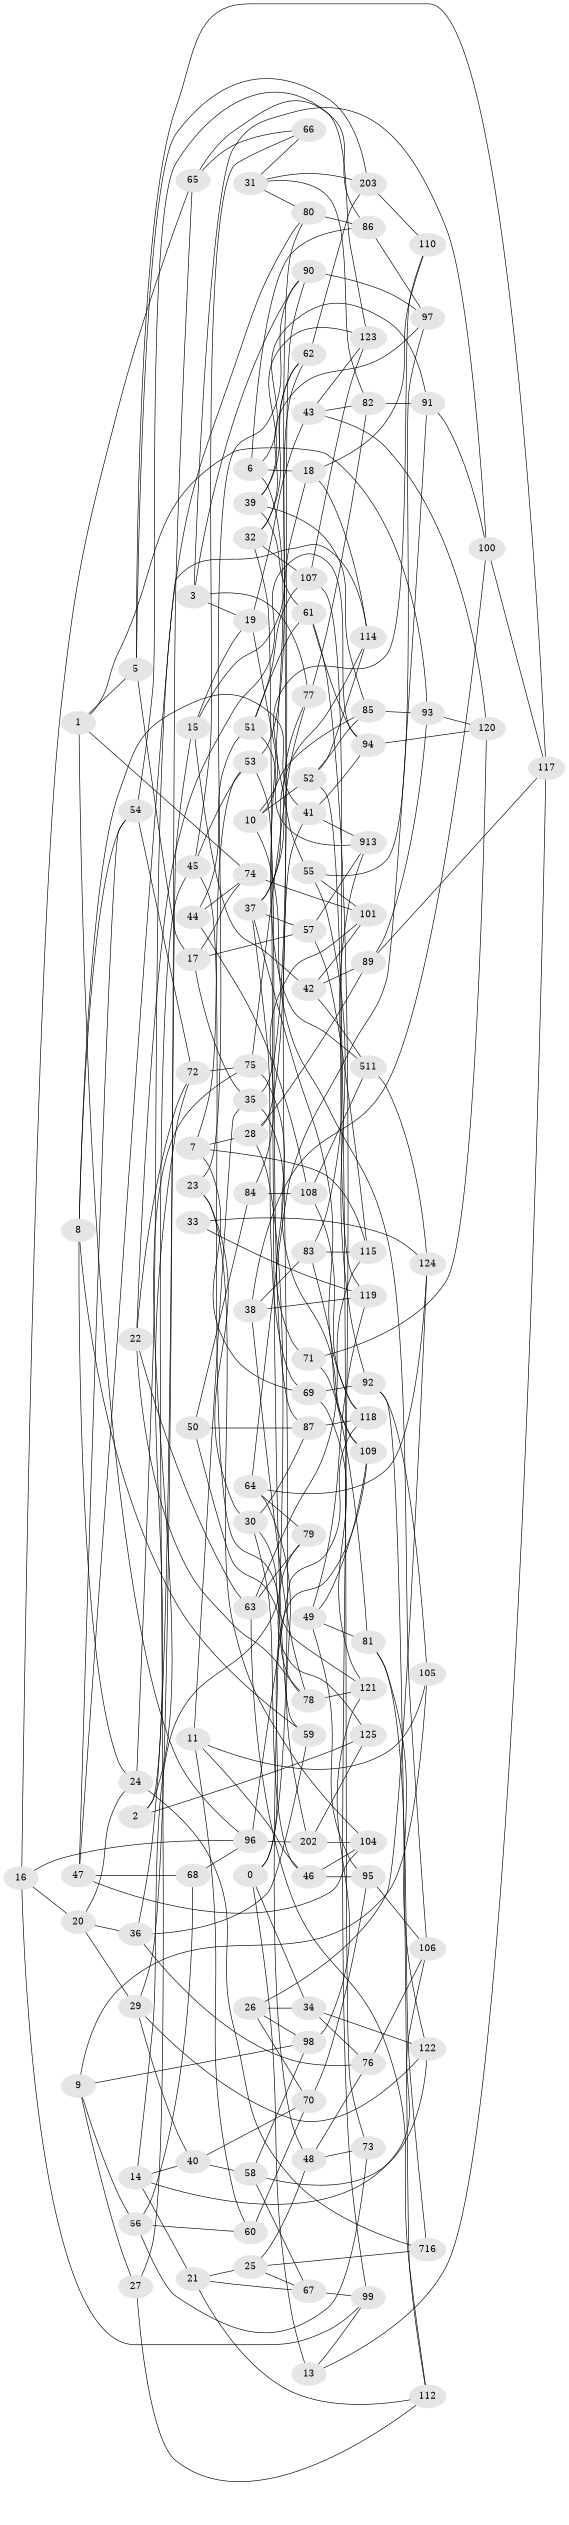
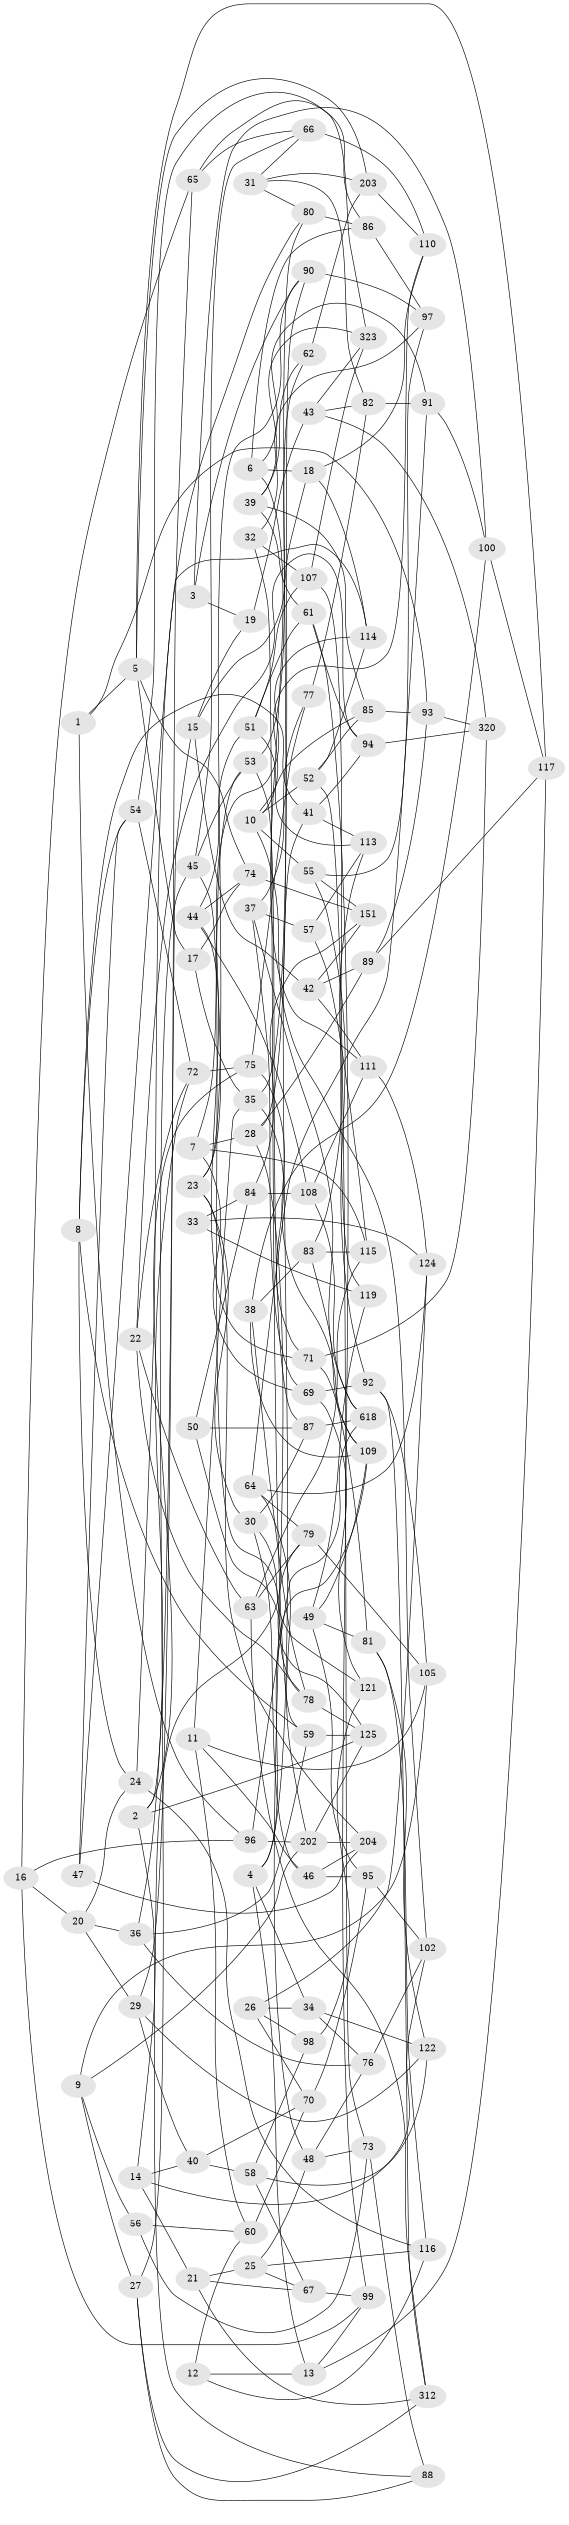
edge "66" -- "110": added
node "123": label "123" -> "323"
edge "62" -- "32": removed
edge "3" -- "77": removed
edge "19" -- "55": now "10" -- "55"
node "120": label "120" -> "320"
edge "114" -- "37": now "114" -- "23"
edge "1" -- "74": now "5" -- "74"
node "913": label "913" -> "113"
node "101": label "101" -> "151"
edge "57" -- "17": removed
node "511": label "511" -> "111"
edge "44" -- "71": added
edge "84" -- "33": added
edge "119" -- "38": now "109" -- "38"
node "118": label "118" -> "618"
edge "79" -- "105": added
edge "121" -- "78": now "125" -- "78"
edge "59" -- "125": added
node "104": label "104" -> "204"
node "68": removed
node "0": label "0" -> "4"
node "106": label "106" -> "102"
edge "98" -- "9": now "202" -- "9"
node "716": label "716" -> "116"
node "12": added
node "112": label "112" -> "312"
node "88": added
